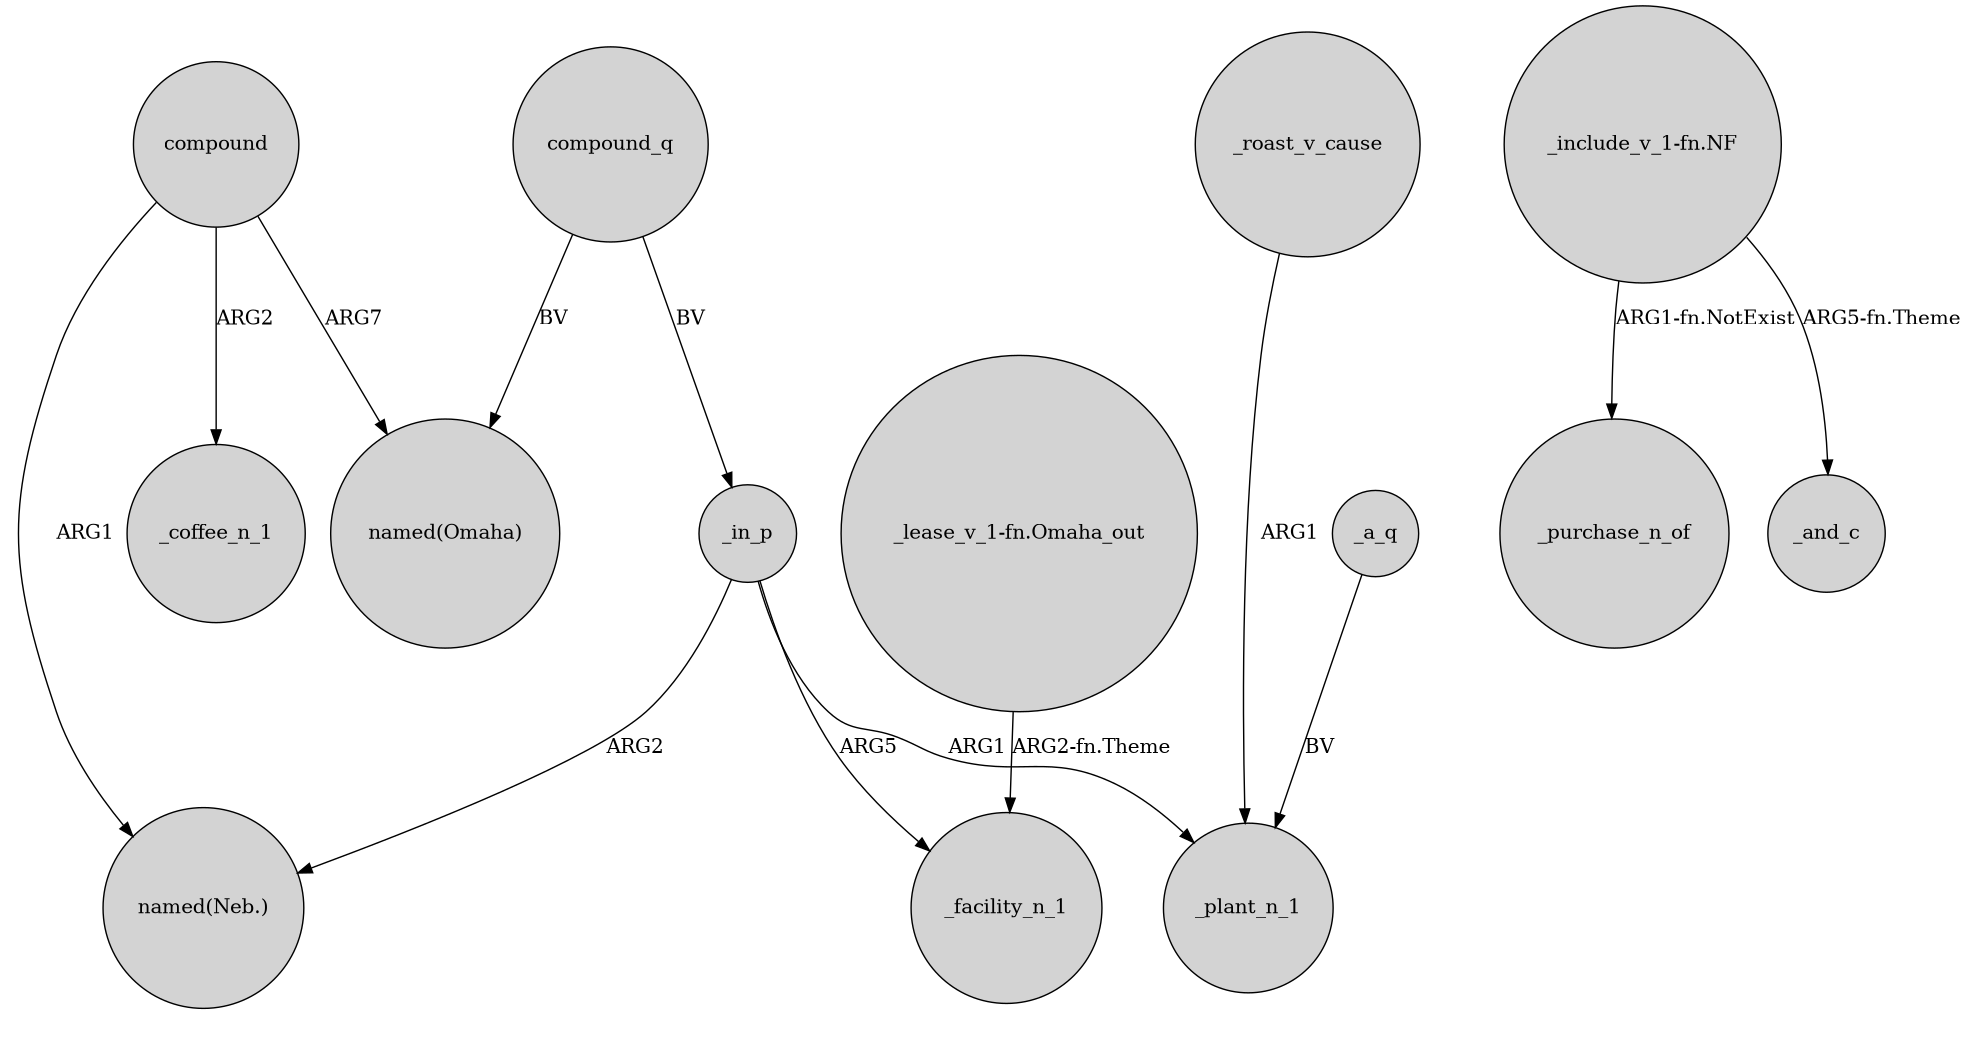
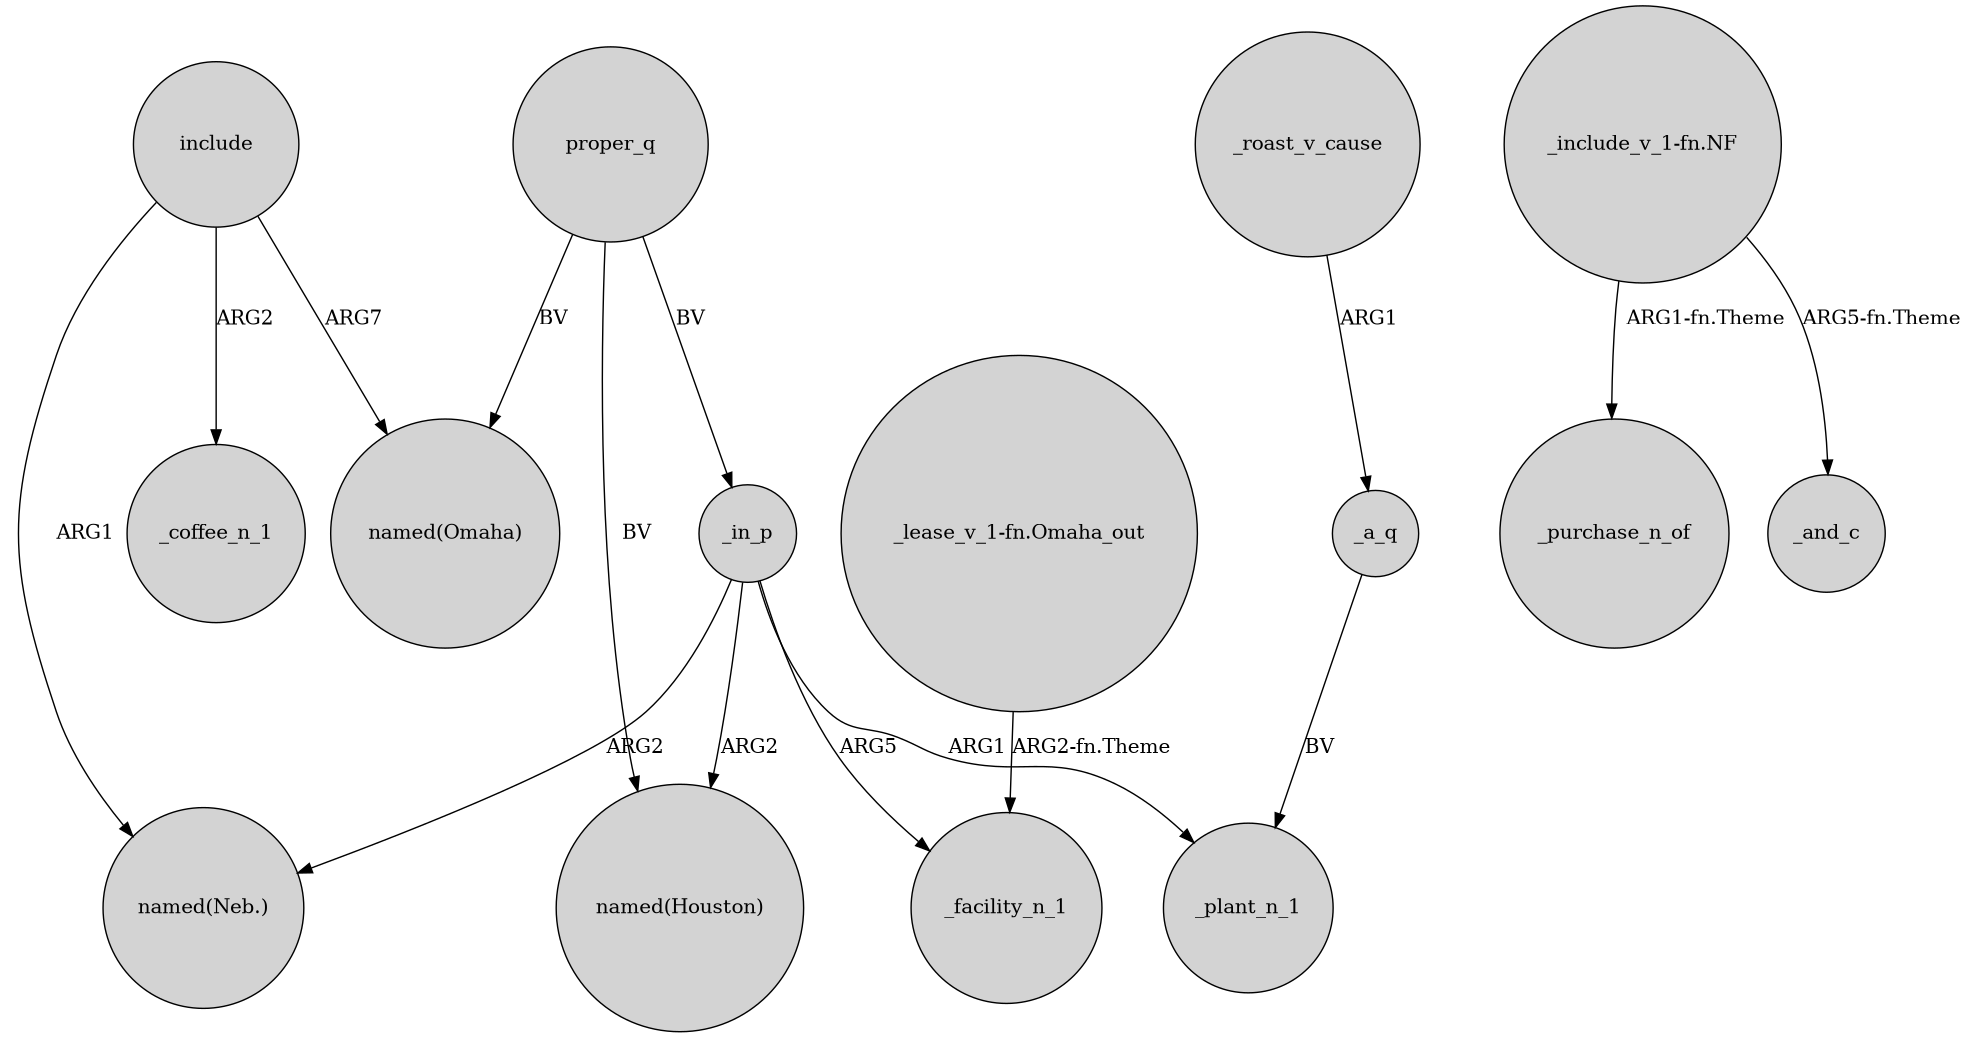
node "compound": label "compound" -> "include"
node "compound_q": label "compound_q" -> "proper_q"
edge "_include_v_1-fn.NF" -> "_purchase_n_of": label "ARG1-fn.NotExist" -> "ARG1-fn.Theme"
edge "_roast_v_cause" -> "_plant_n_1": now "_roast_v_cause" -> "_a_q"
node "named(Houston)": added
